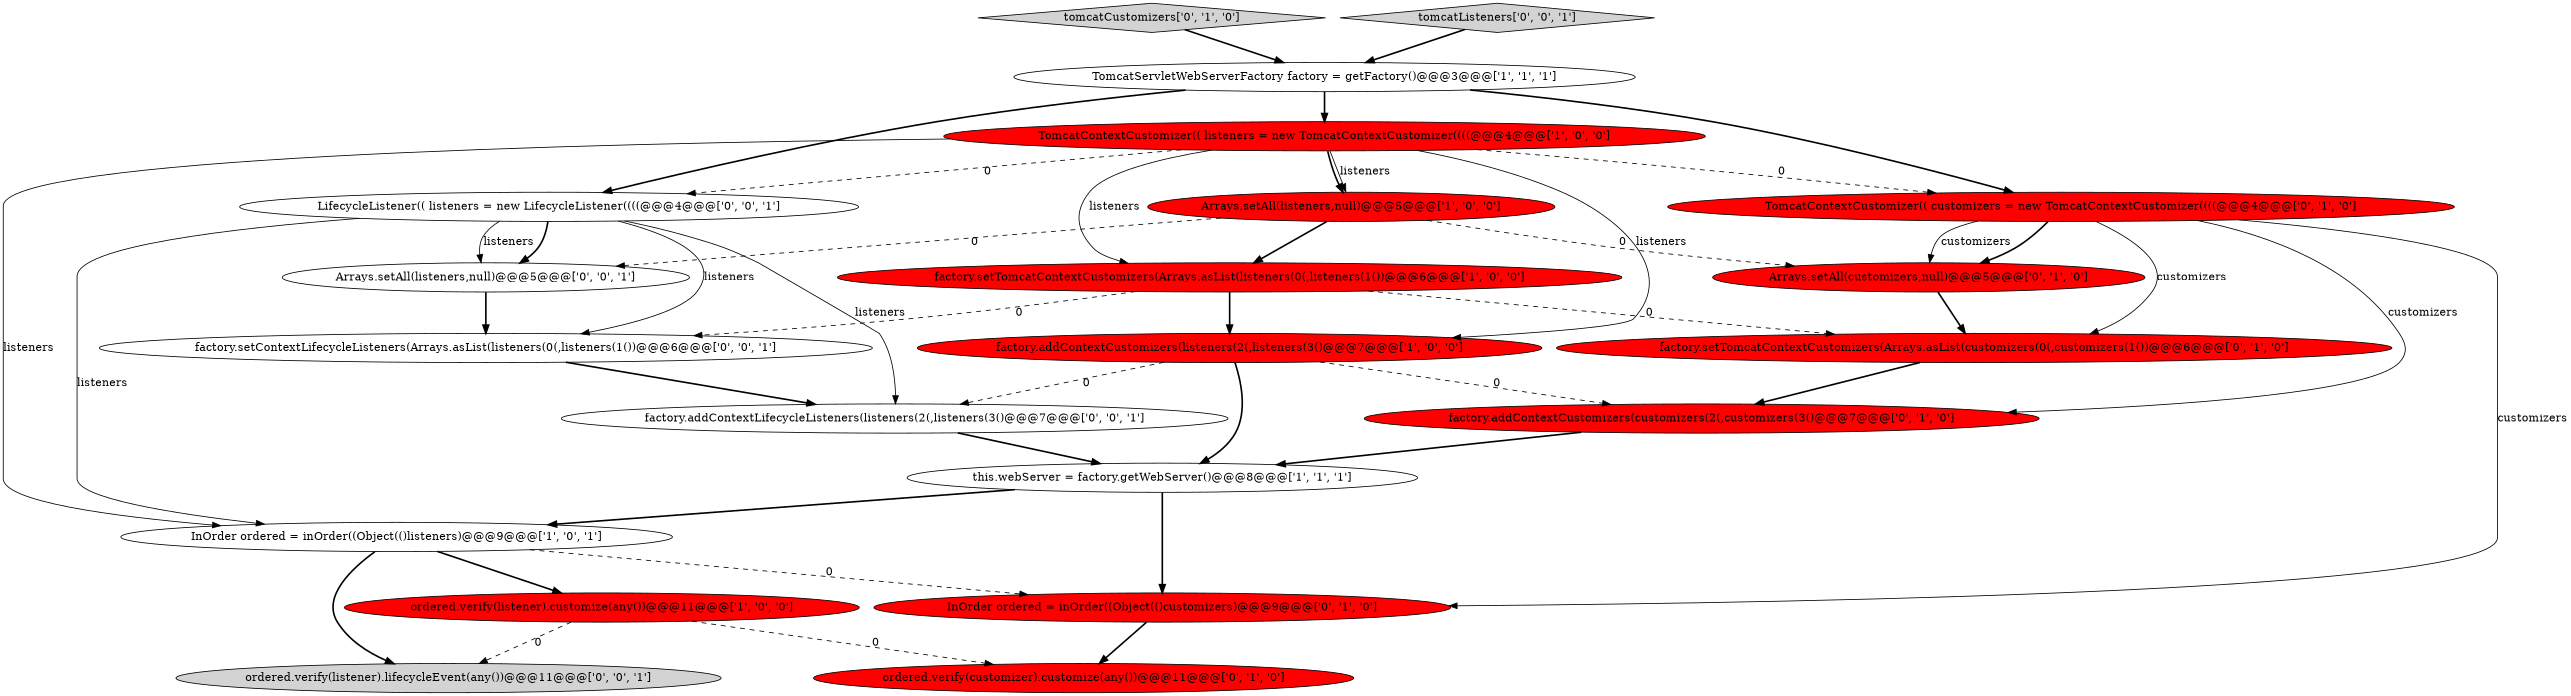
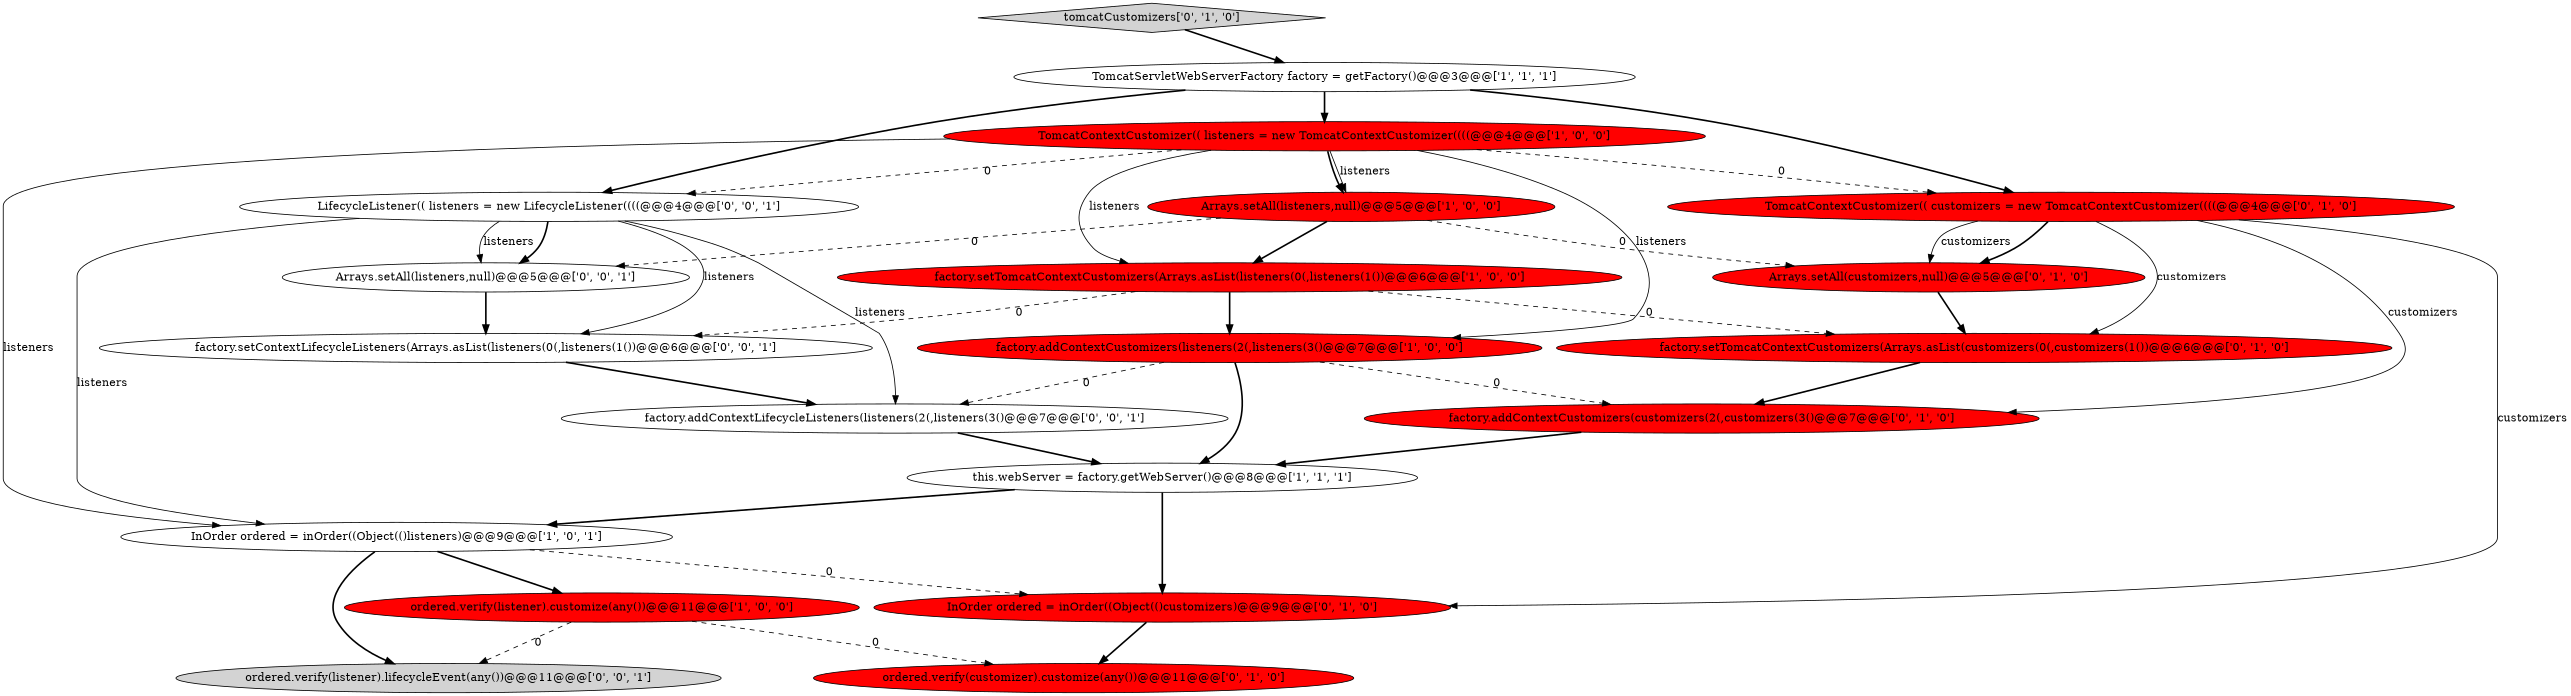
node "tomcatListeners['0', '0', '1']": removed
